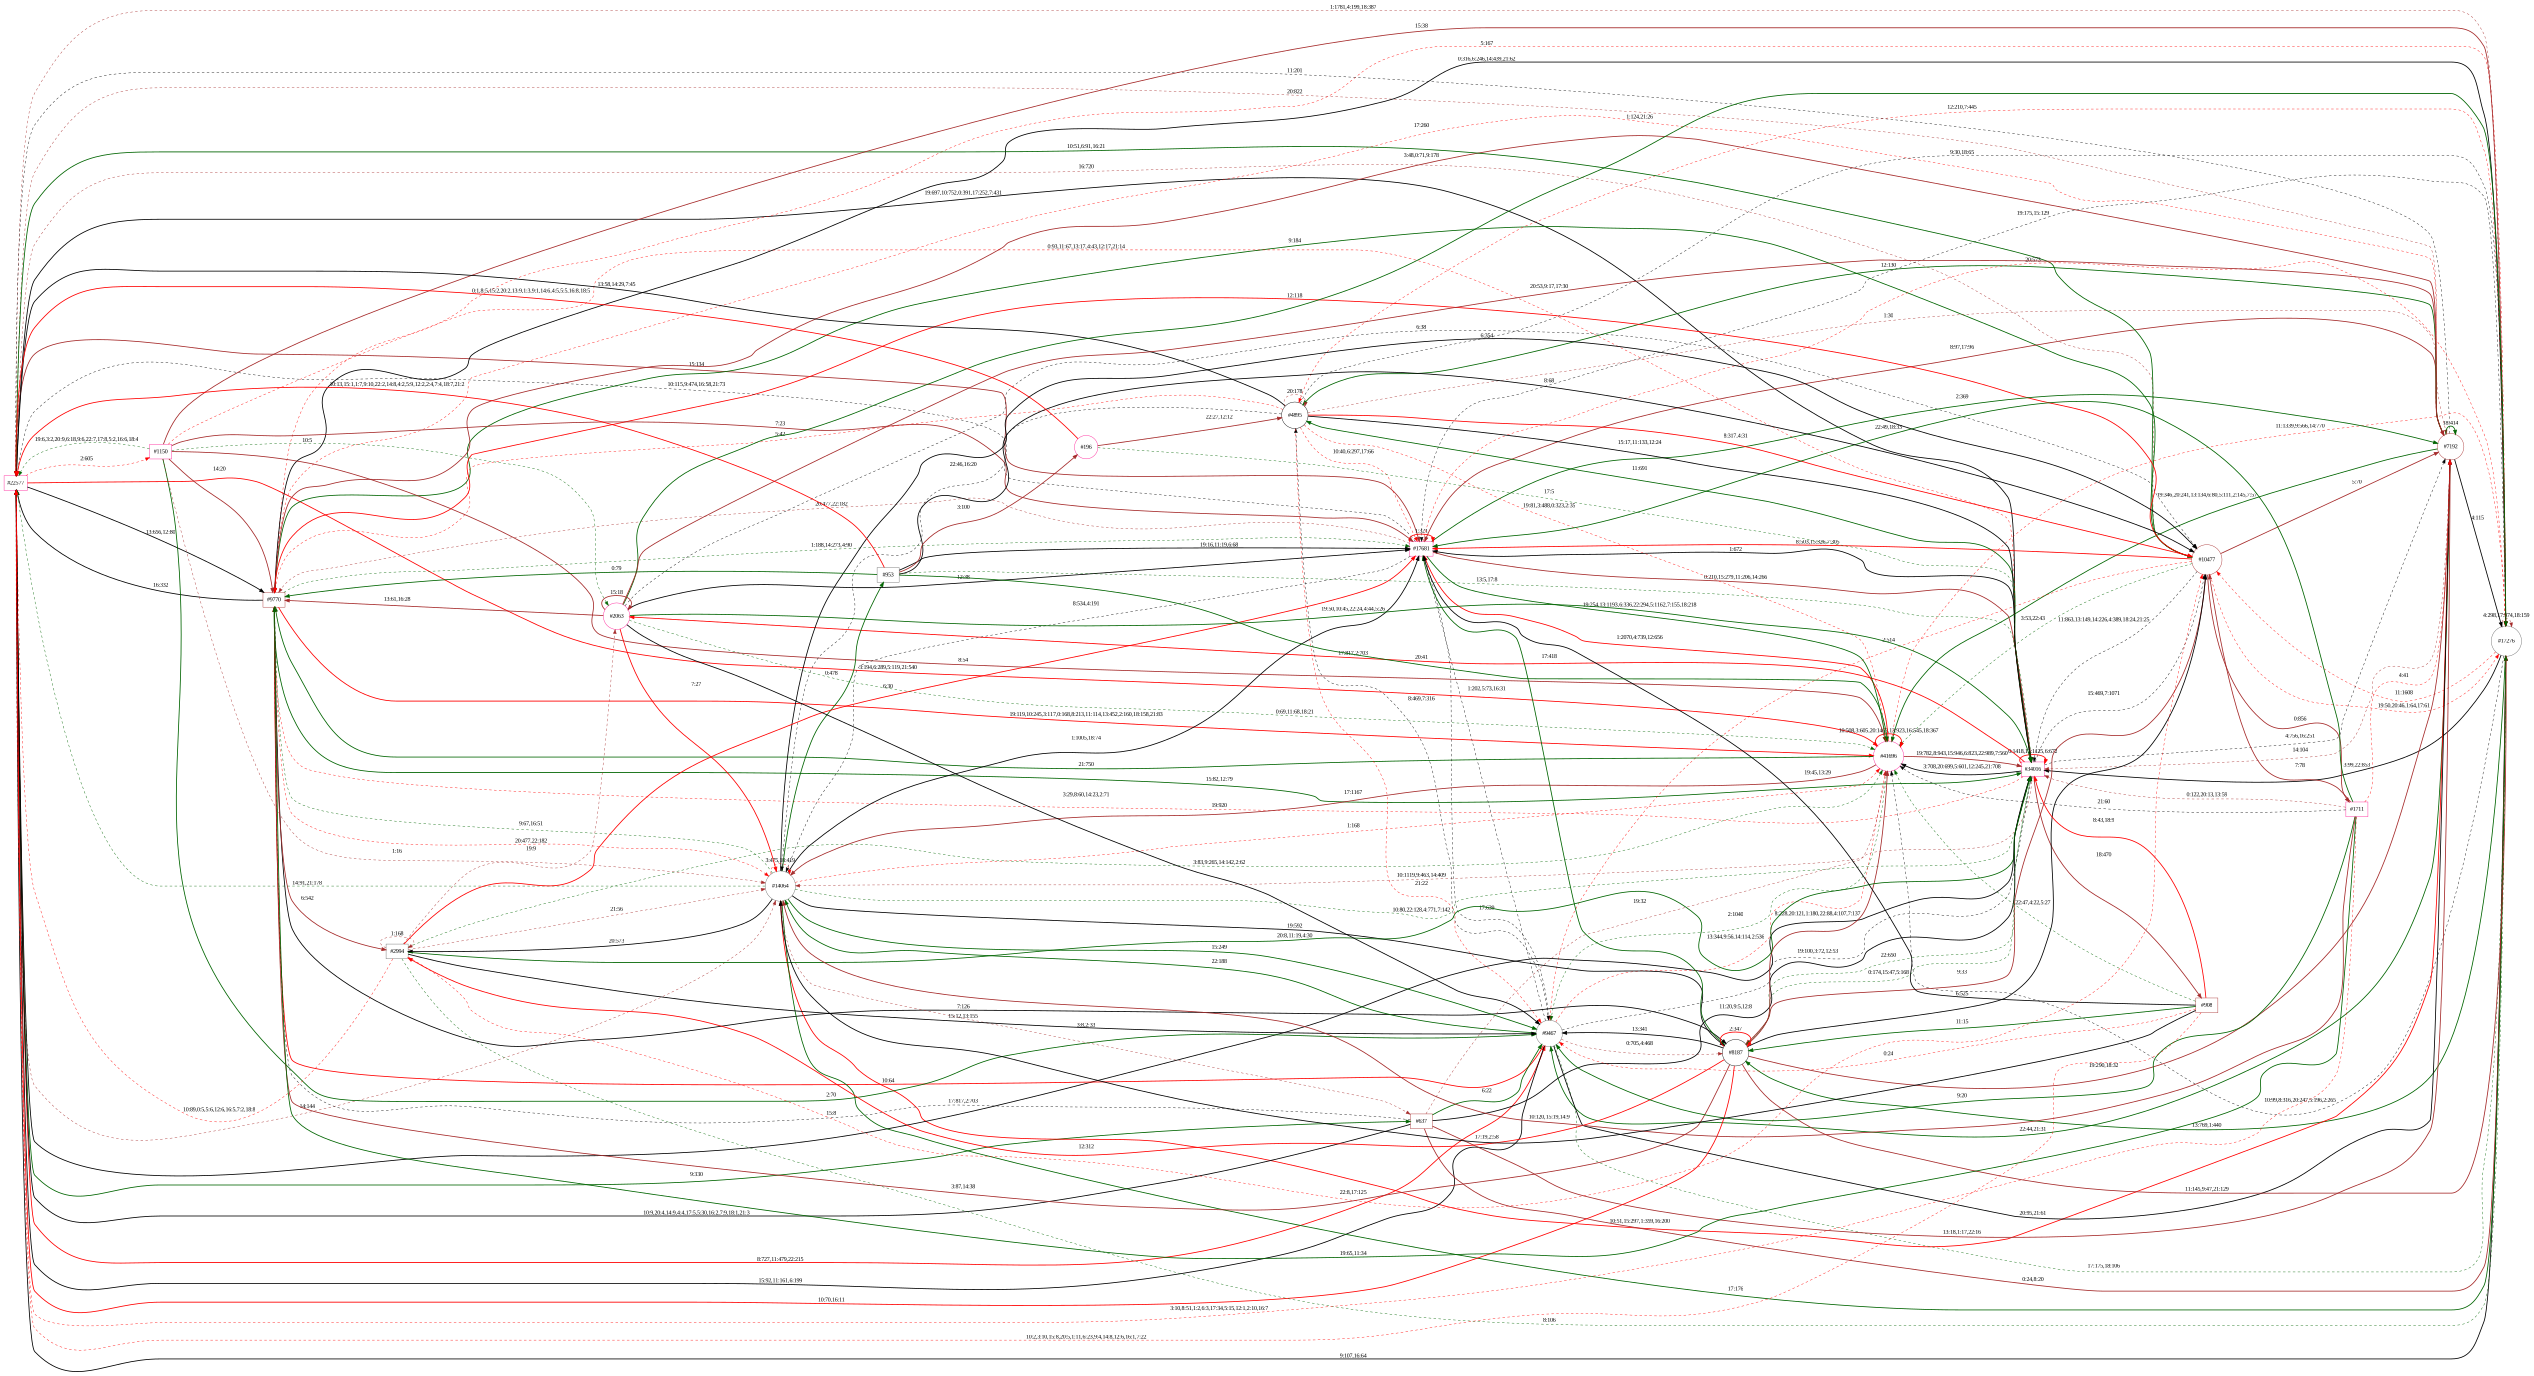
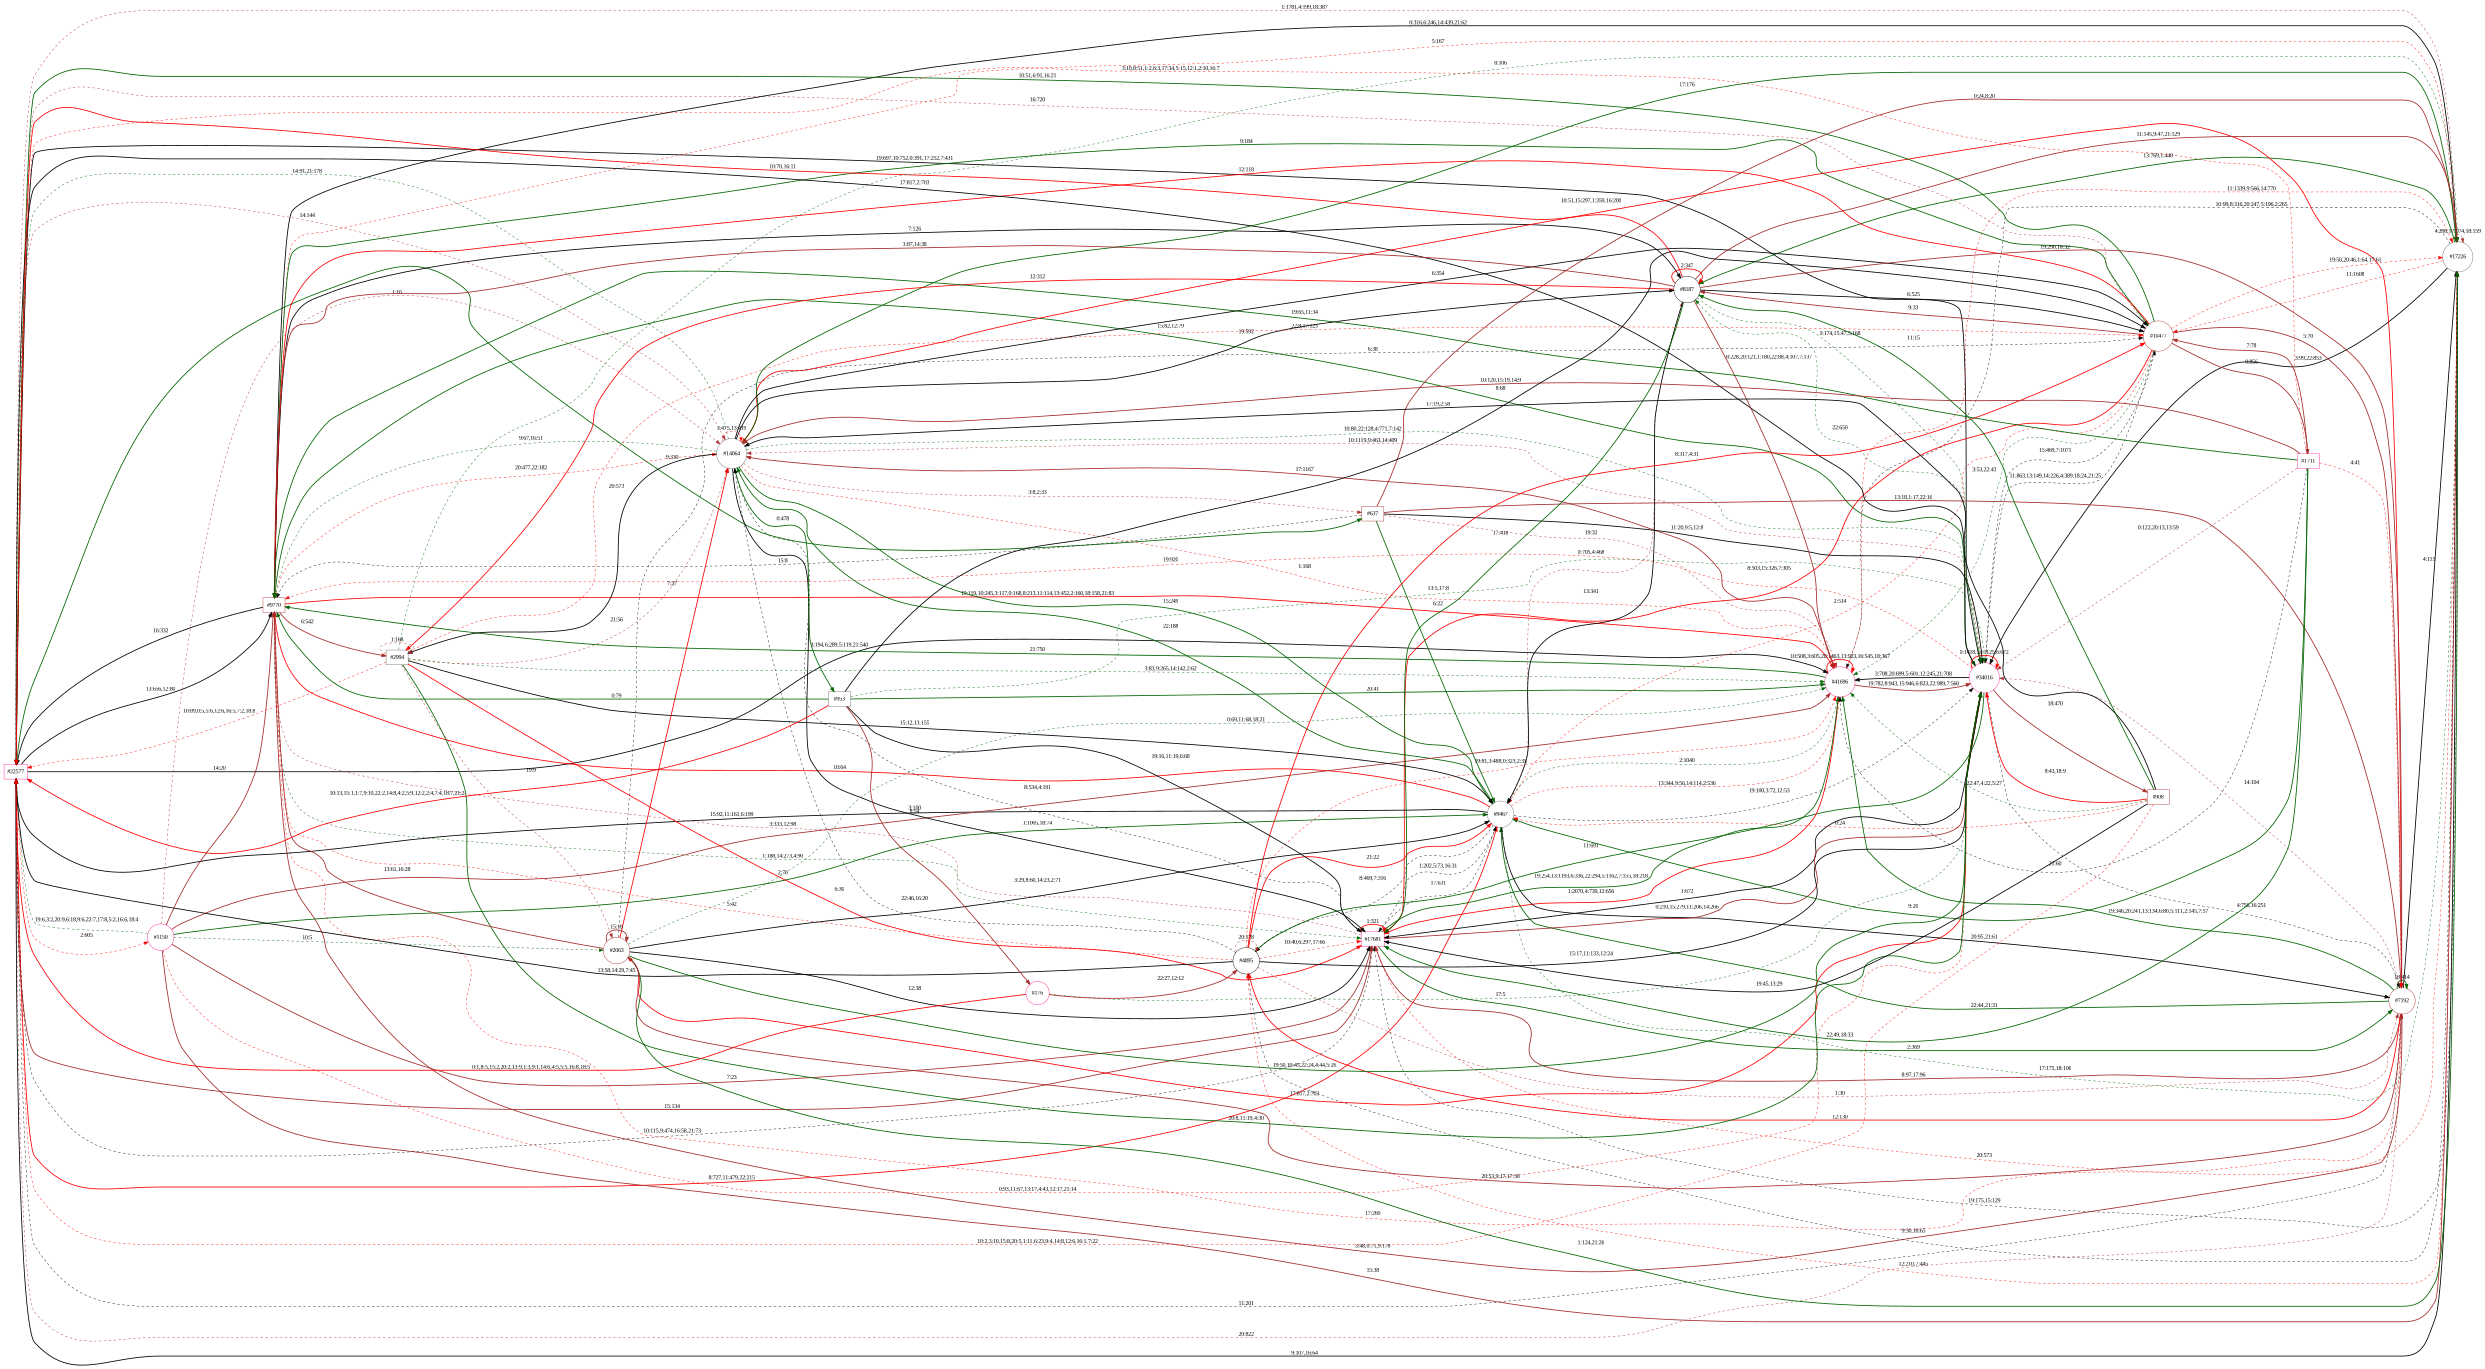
edge "#7192" -> "#4895": color darkgreen -> red
node "#196": label "#196" -> "#176"
node "#1150": shape box -> circle
edge "#17681" -> "#9770": label "20:477,22:182" -> "3:333,12:98"
node "#2063": color deeppink -> brown
node "#17276": label "#17276" -> "#17226"
edge "#22577" -> "#41696": color red -> black
edge "#4895" -> "#9467": style dashed -> bold
node "#34016": shape box -> circle
edge "#17681" -> "#9467": label "17:639" -> "17:631"
edge "#637" -> "#22577": removed, label "10:9,20:4,14:9,4:4,17:5,5:30,16:2,7:9,18:1,21:3"
